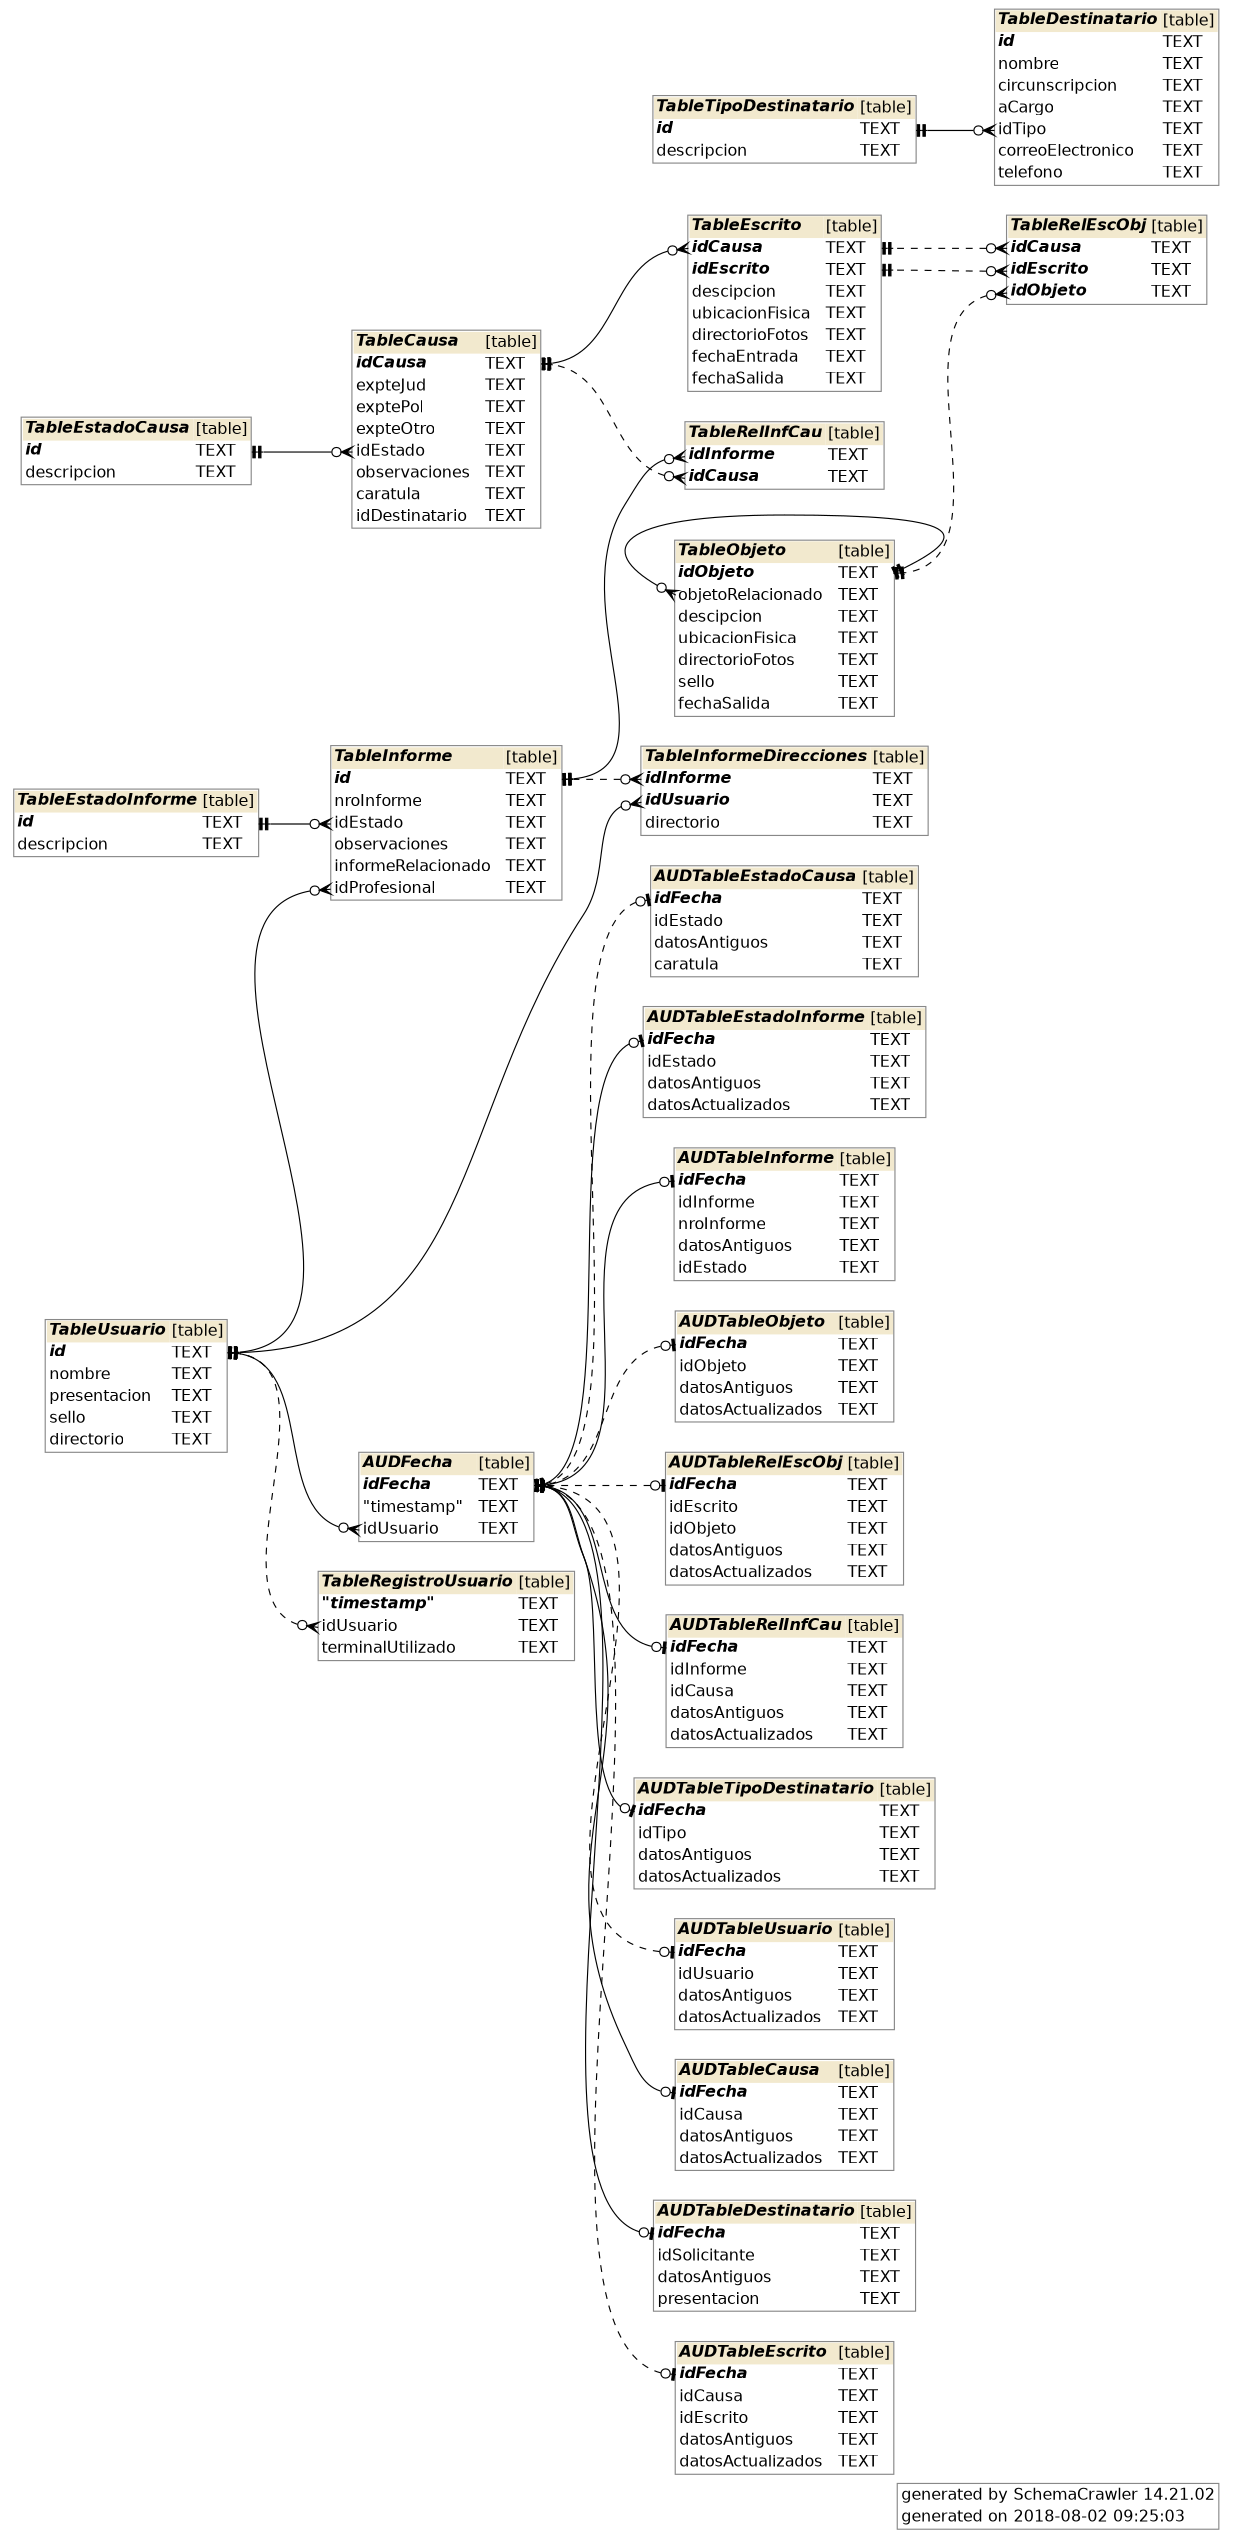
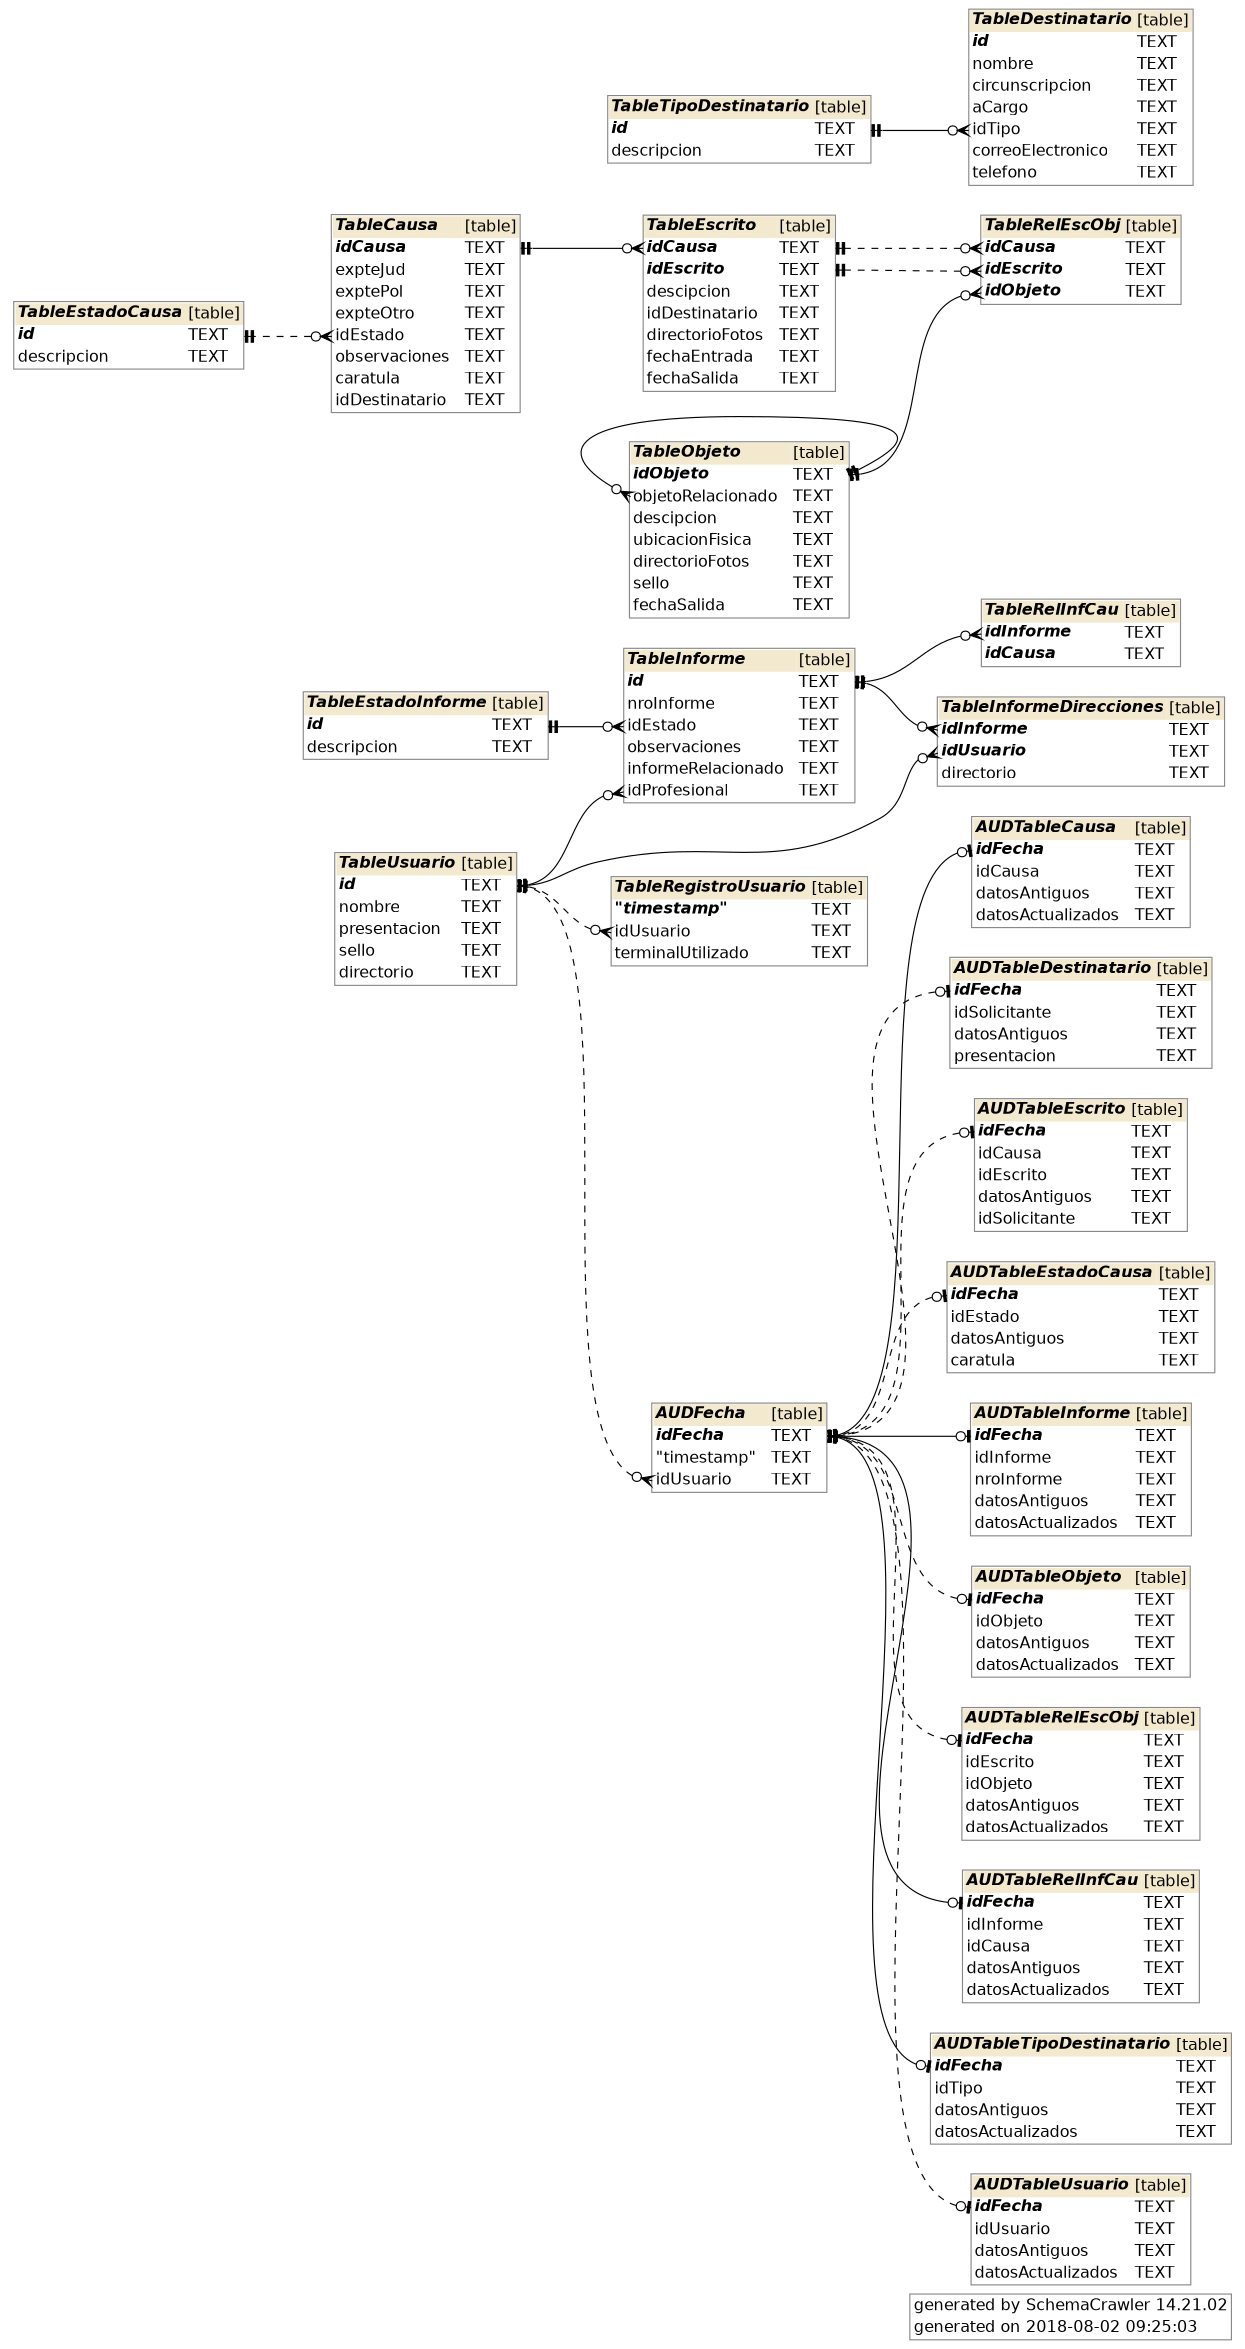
node "TableEscrito": text "ubicacionFisica" -> "idDestinatario"
edge "TableCausa" -- "TableRelInfCau": removed
edge "TableRelEscObj" -- "TableObjeto": style dashed -> solid
edge "TableCausa" -- "TableEstadoCausa": style solid -> dashed
edge "TableInformeDirecciones" -- "TableInforme": style dashed -> solid
node "AUDTableEstadoInforme": removed
node "AUDTableInforme": text "idEstado" -> "datosActualizados"
edge "TableUsuario" -- "AUDFecha": style solid -> dashed
edge "AUDFecha" -- "AUDTableDestinatario": style solid -> dashed
node "AUDTableEscrito": text "datosActualizados" -> "idSolicitante"
